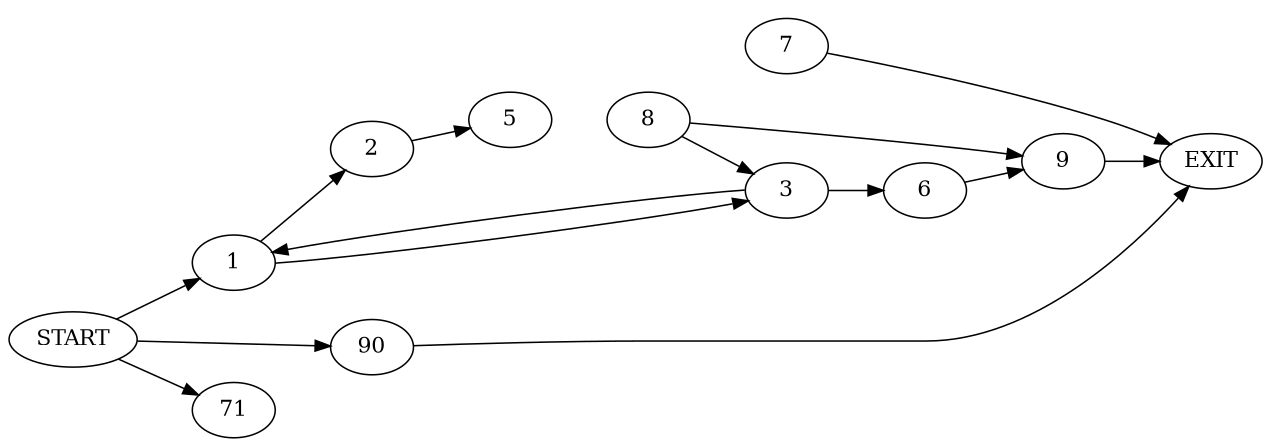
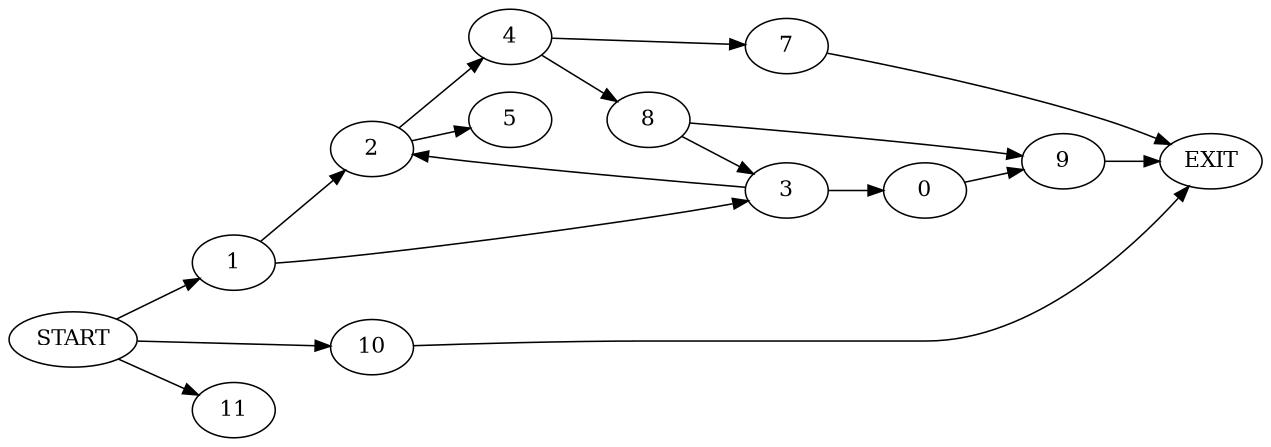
node "4": added
node "6": label "6" -> "0"
edge "3" -> "1": now "3" -> "2"
node "90": label "90" -> "10"
node "71": label "71" -> "11"
